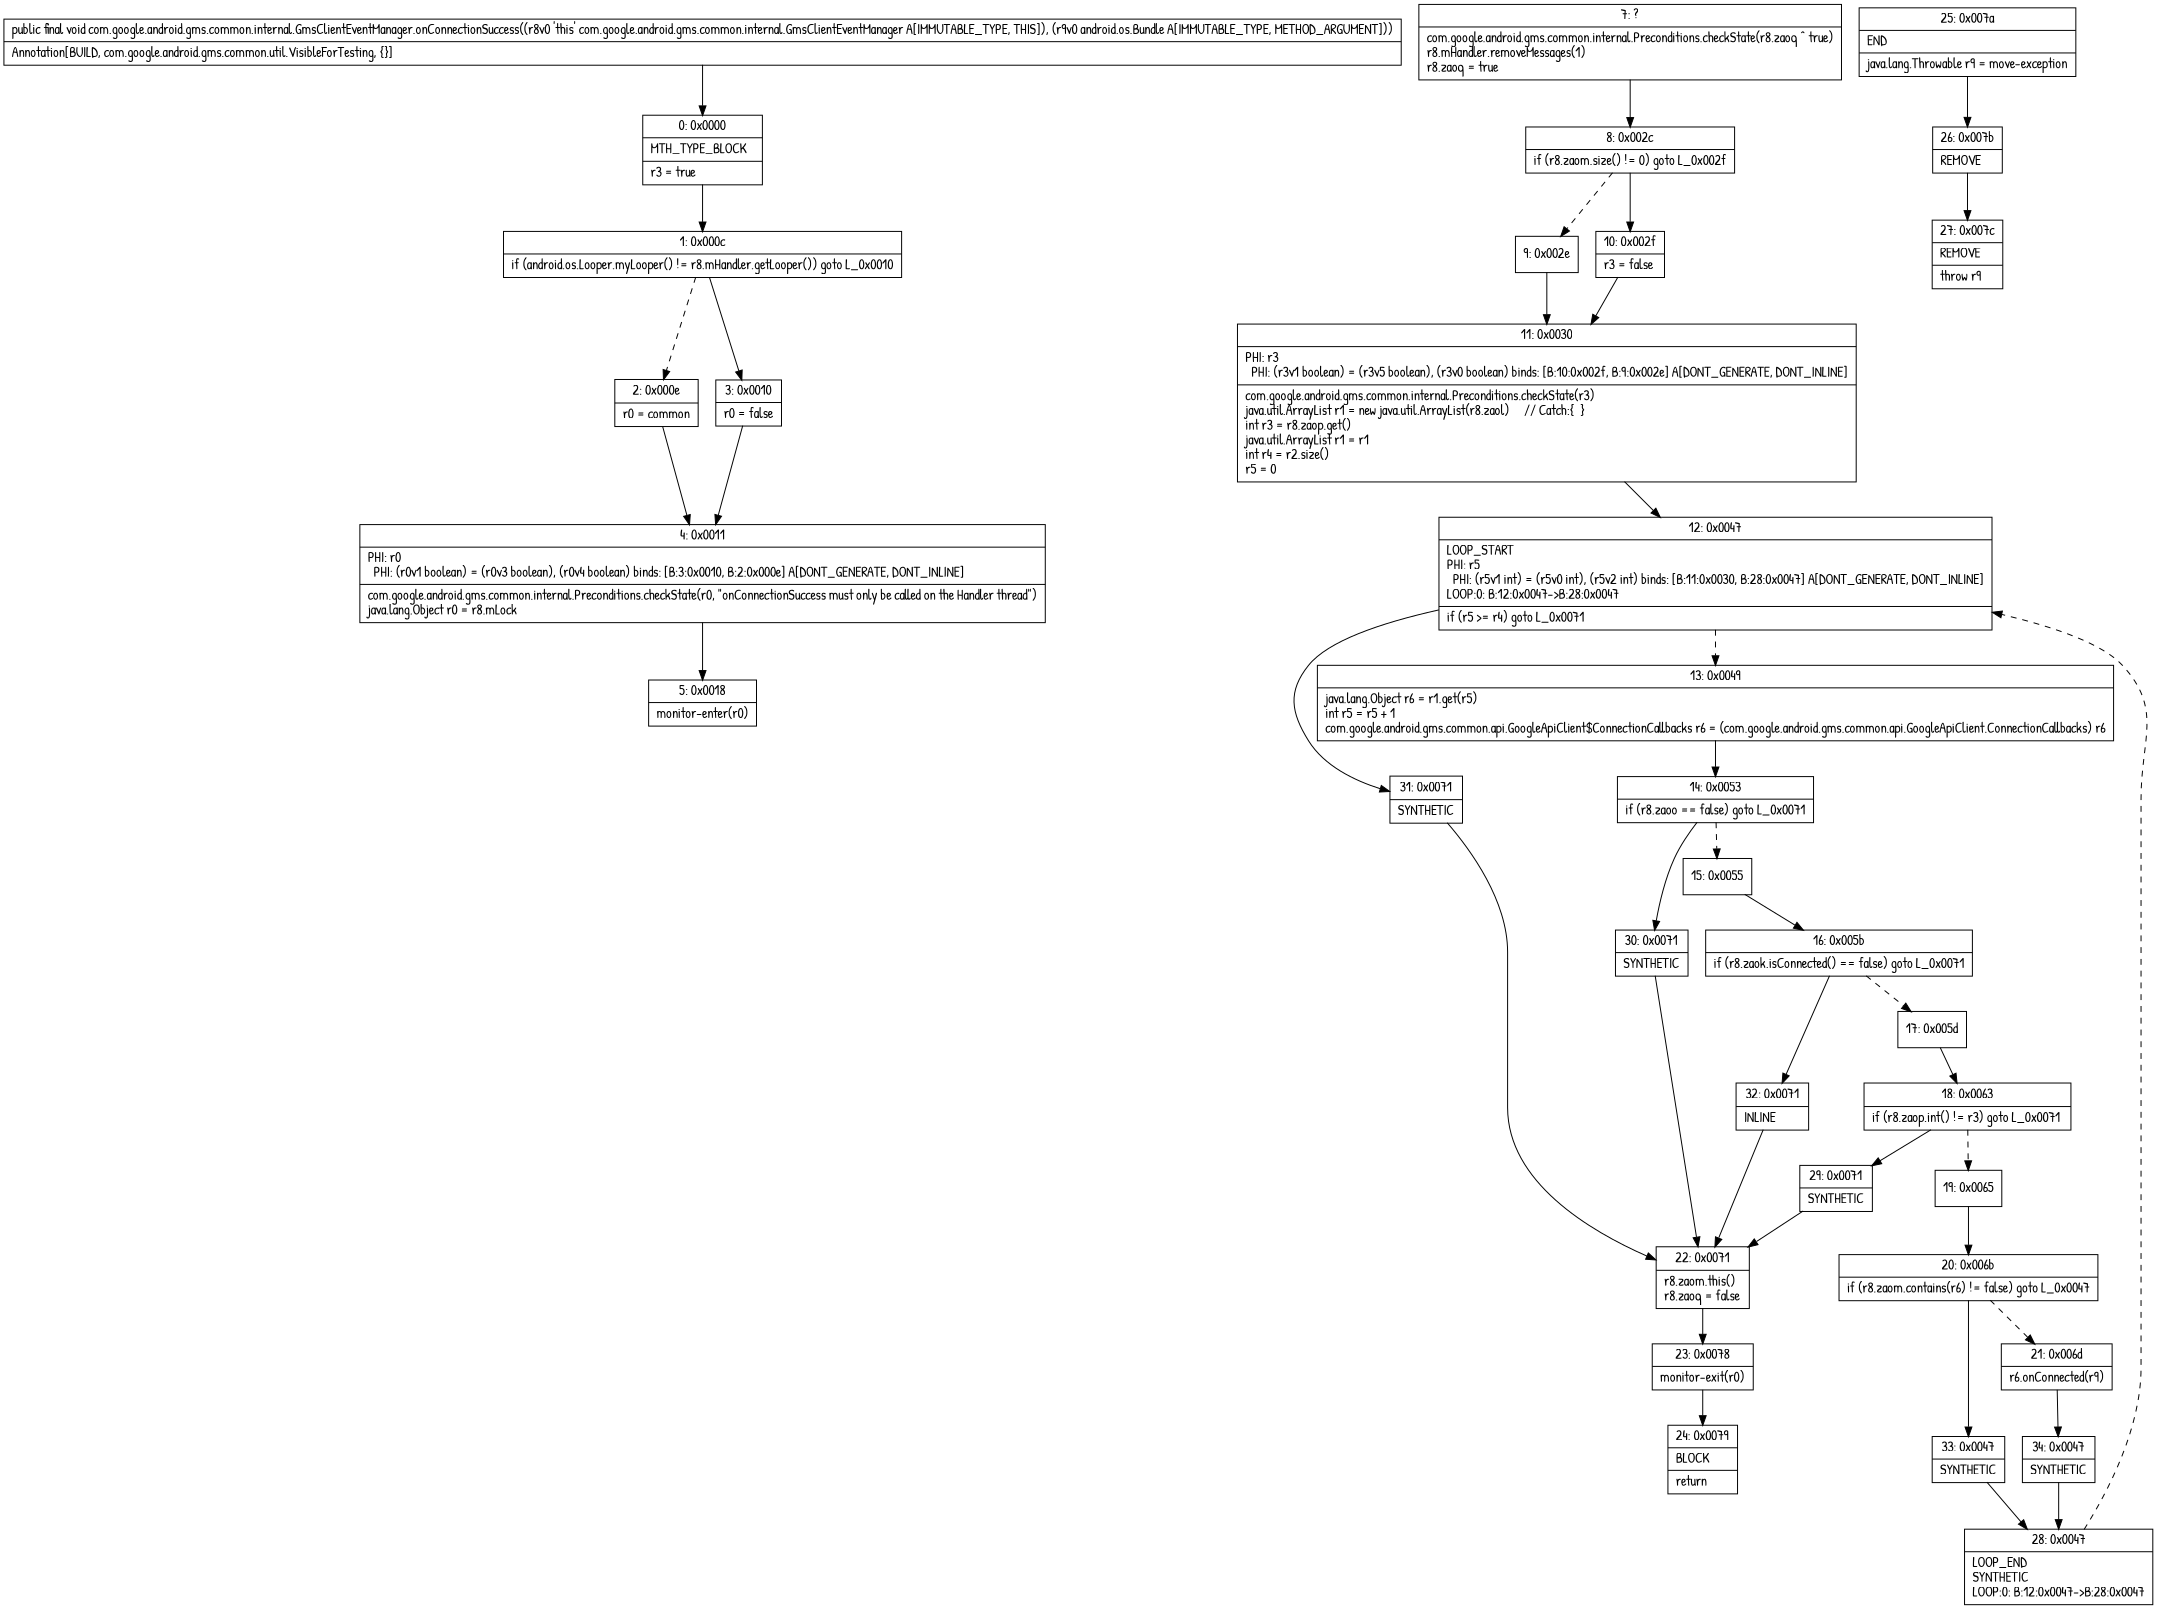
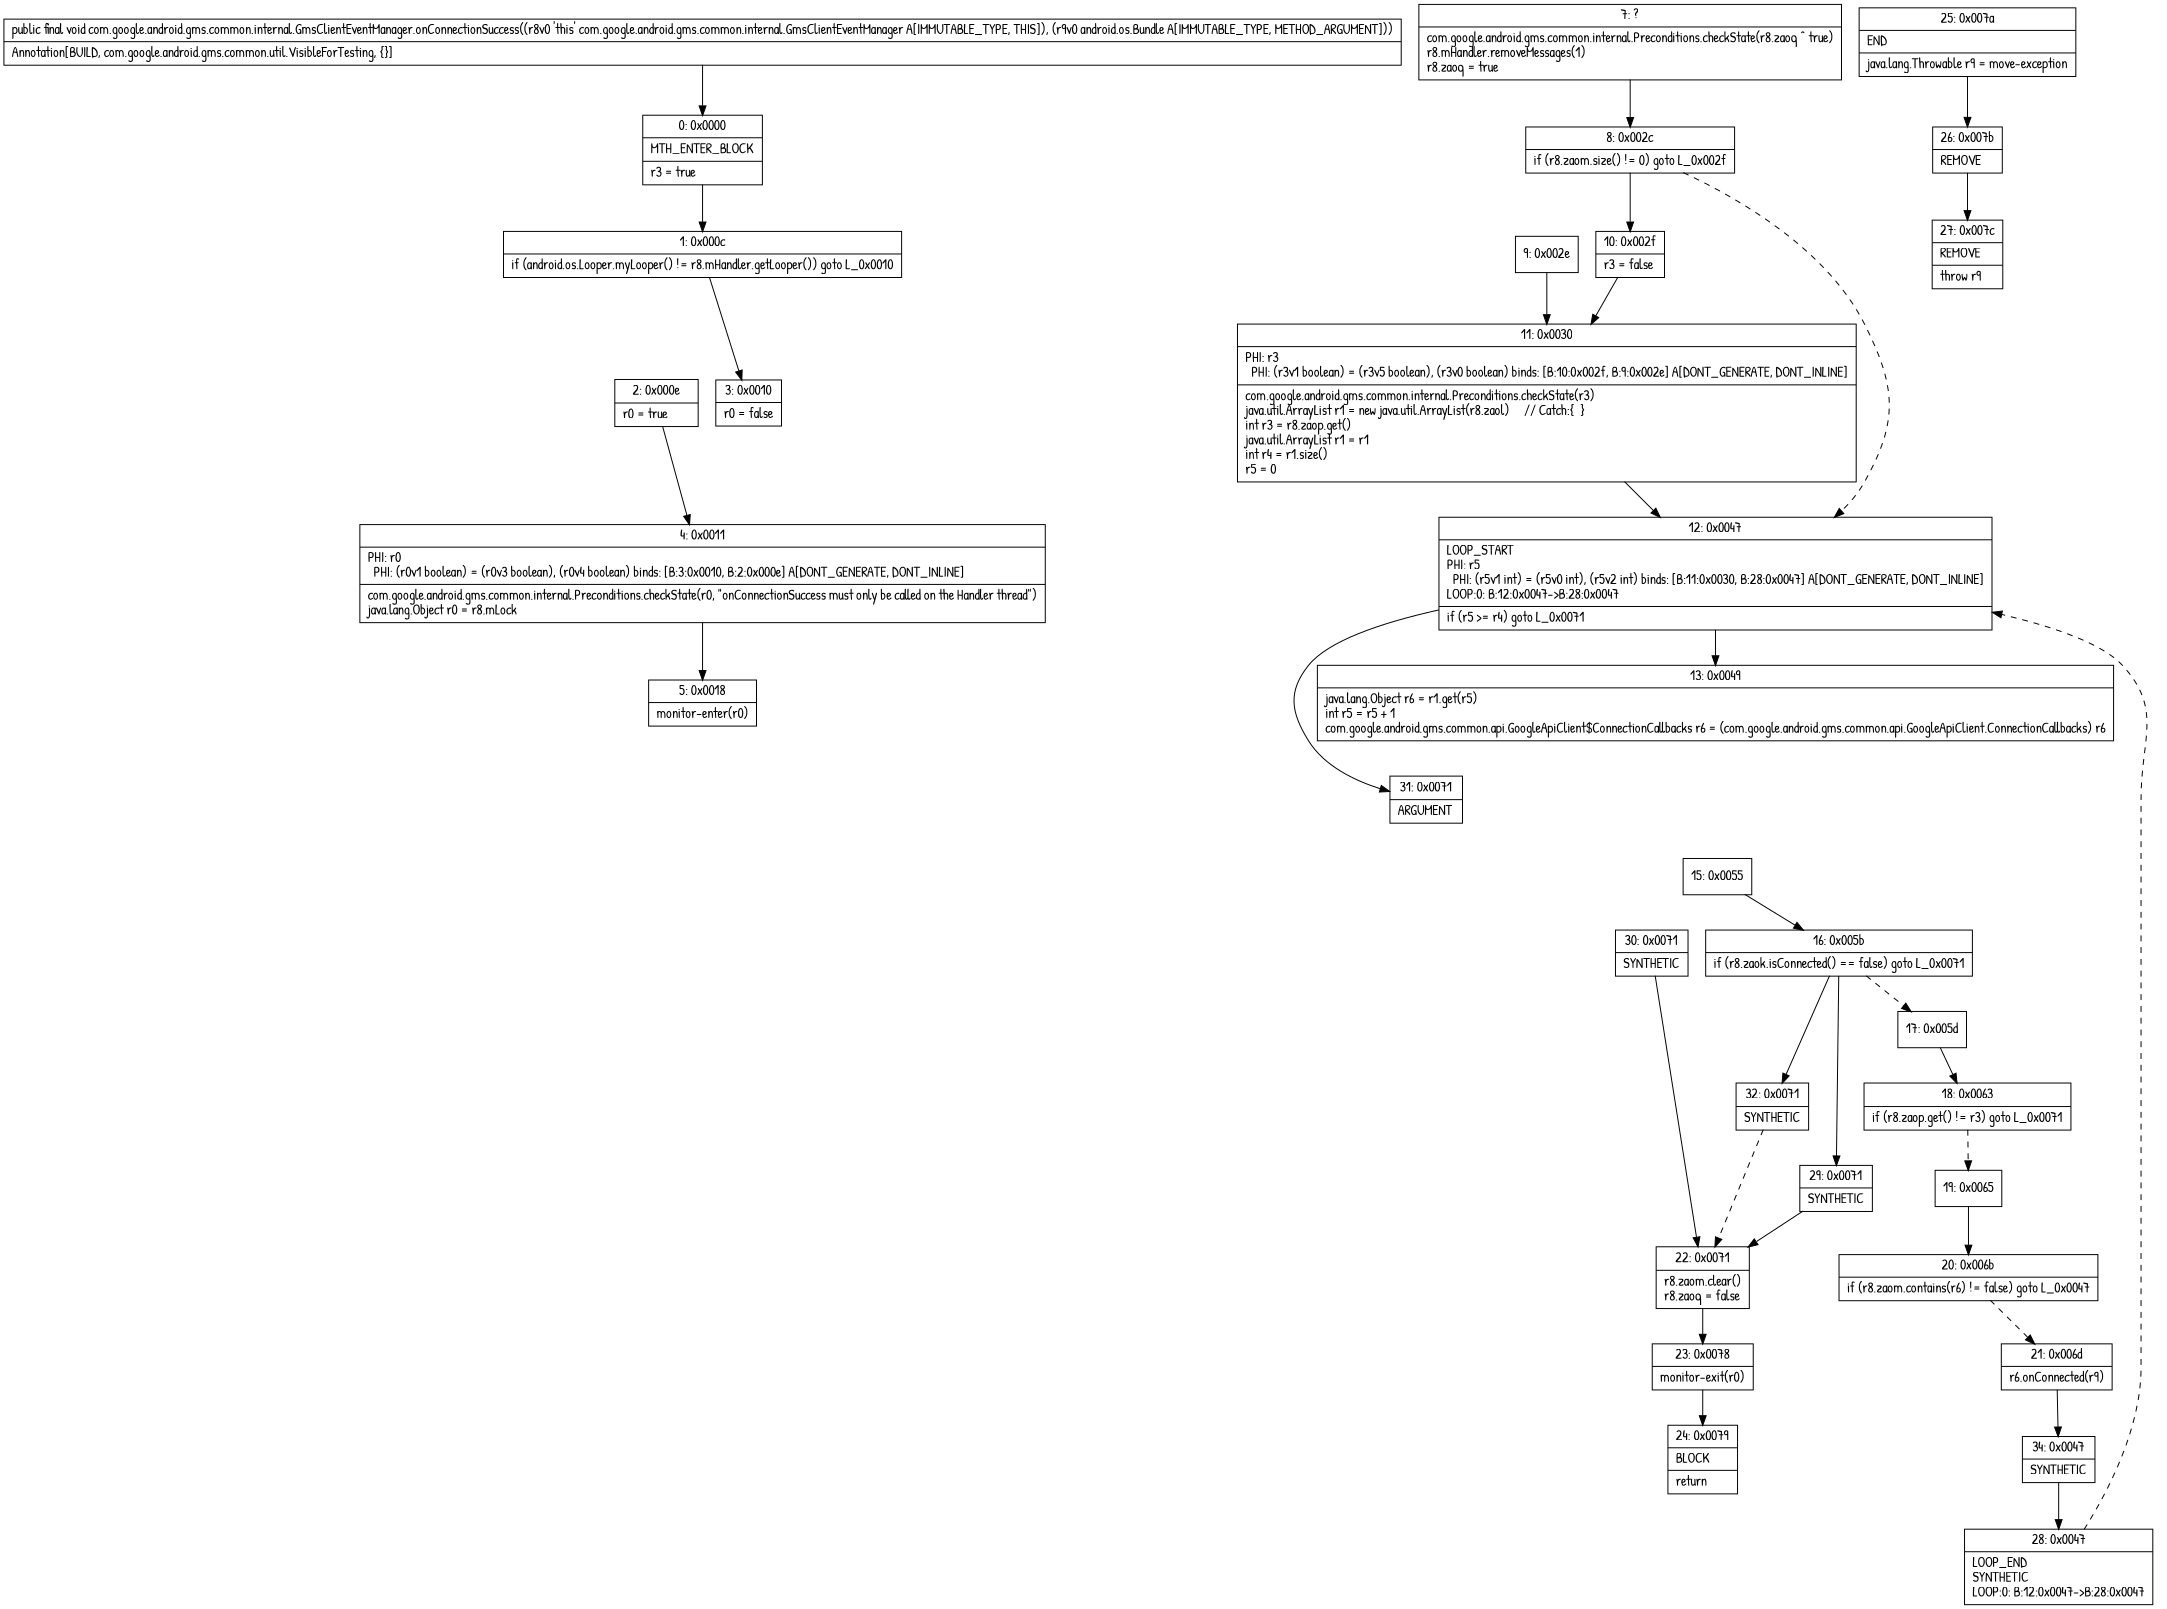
node "0: 0x0000": text "MTH_TYPE_BLOCK" -> "MTH_ENTER_BLOCK"
edge "8: 0x002c" -> "9: 0x002e": now "8: 0x002c" -> "12: 0x0047"
edge "1: 0x000c" -> "2: 0x000e": removed
node "2: 0x000e": text "r0 = common" -> "r0 = true"
node "11: 0x0030": text "int r4 = r2.size()" -> "int r4 = r1.size()"
edge "3: 0x0010" -> "4: 0x0011": removed
edge "12: 0x0047" -> "13: 0x0049": style dashed -> solid
node "14: 0x0053": removed
node "31: 0x0071": text "SYNTHETIC" -> "ARGUMENT"
edge "31: 0x0071" -> "22: 0x0071": removed
node "32: 0x0071": text "INLINE" -> "SYNTHETIC"
node "18: 0x0063": text "if (r8.zaop.int() != r3) goto L_0x0071" -> "if (r8.zaop.get() != r3) goto L_0x0071"
edge "18: 0x0063" -> "29: 0x0071": now "16: 0x005b" -> "29: 0x0071"
edge "32: 0x0071" -> "22: 0x0071": style solid -> dashed
node "22: 0x0071": text "r8.zaom.this()" -> "r8.zaom.clear()"
node "33: 0x0047": removed
